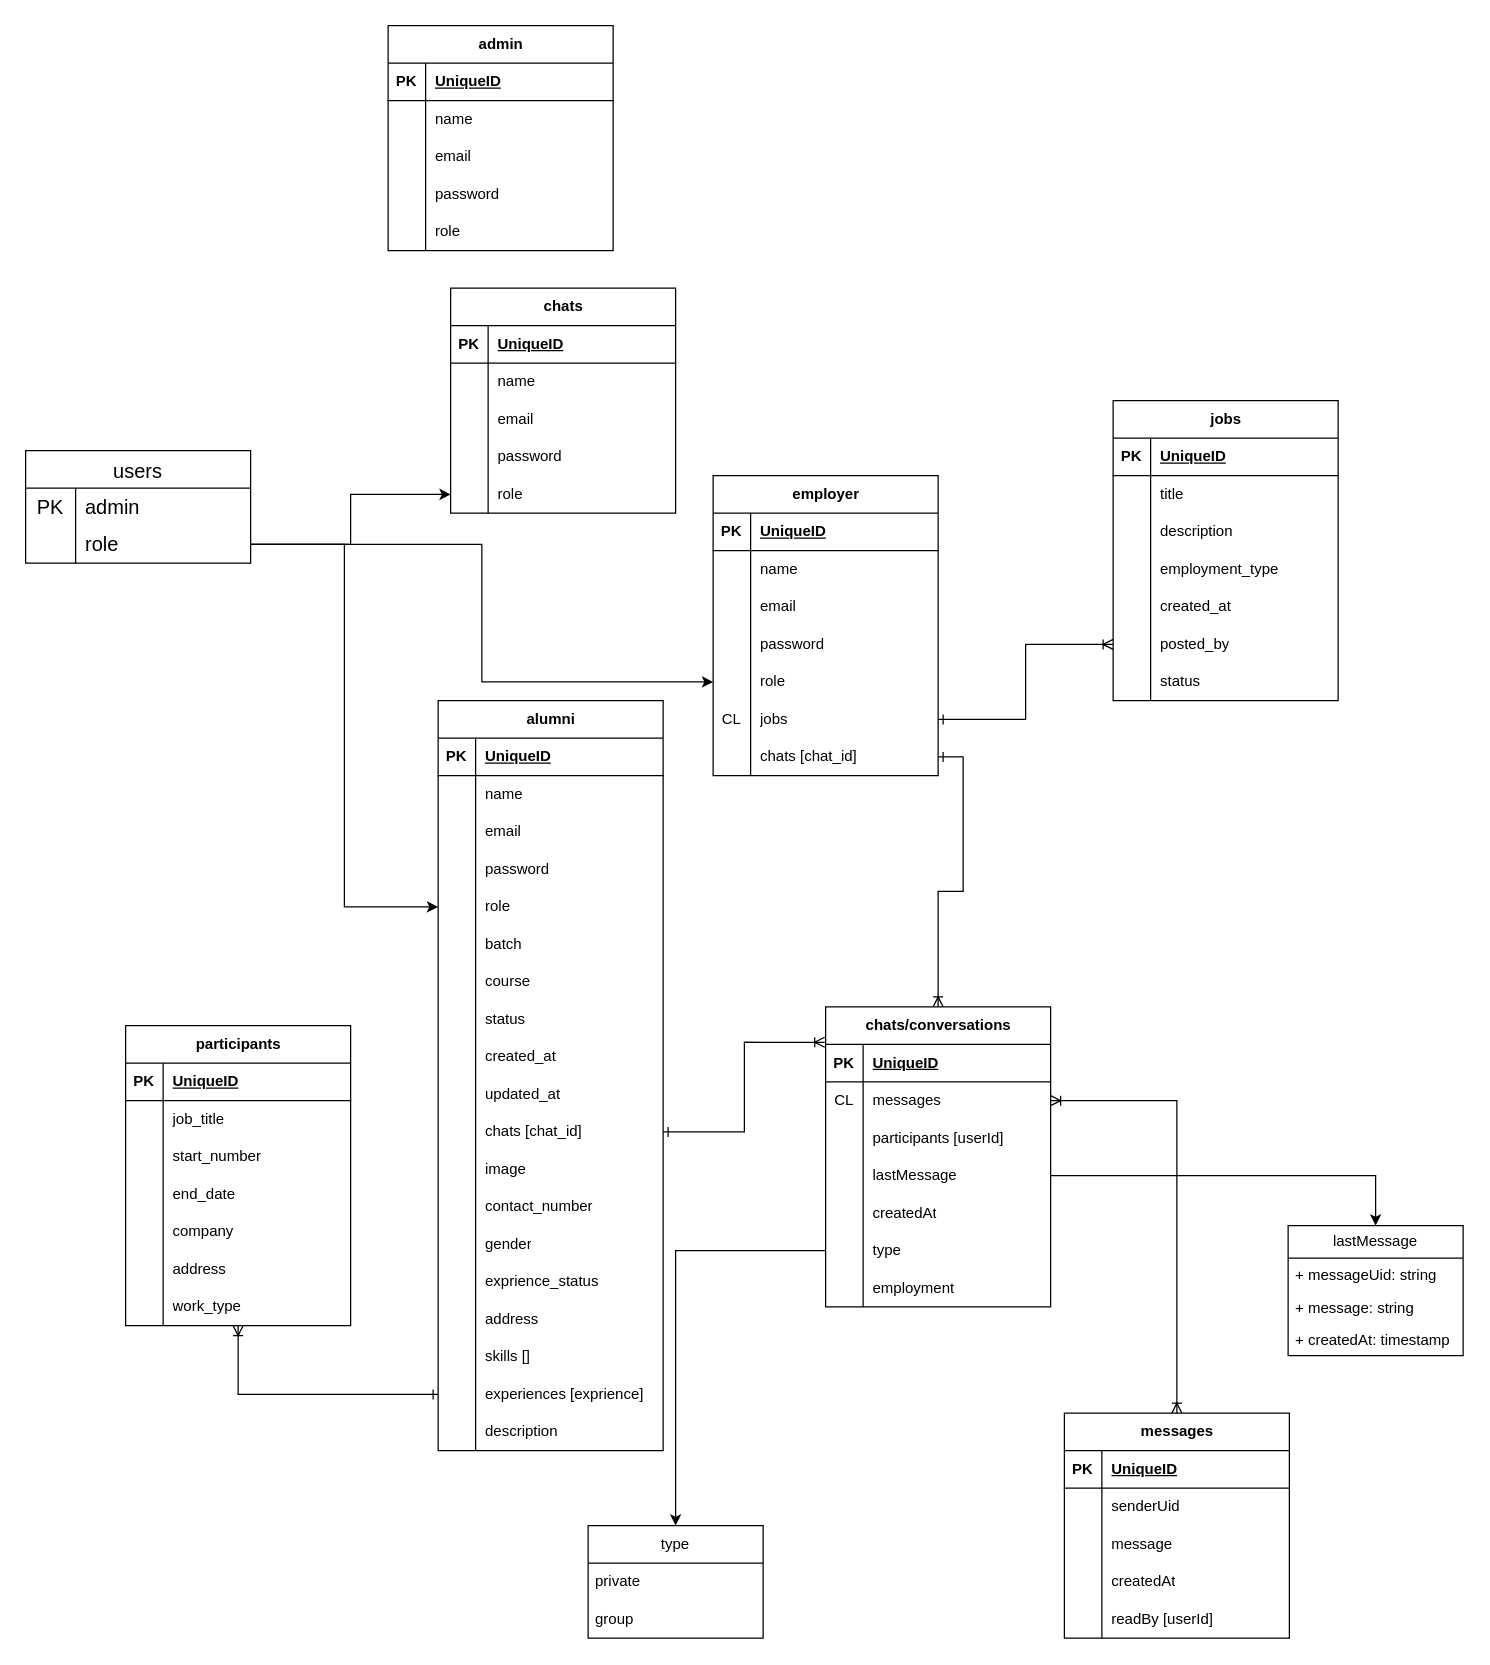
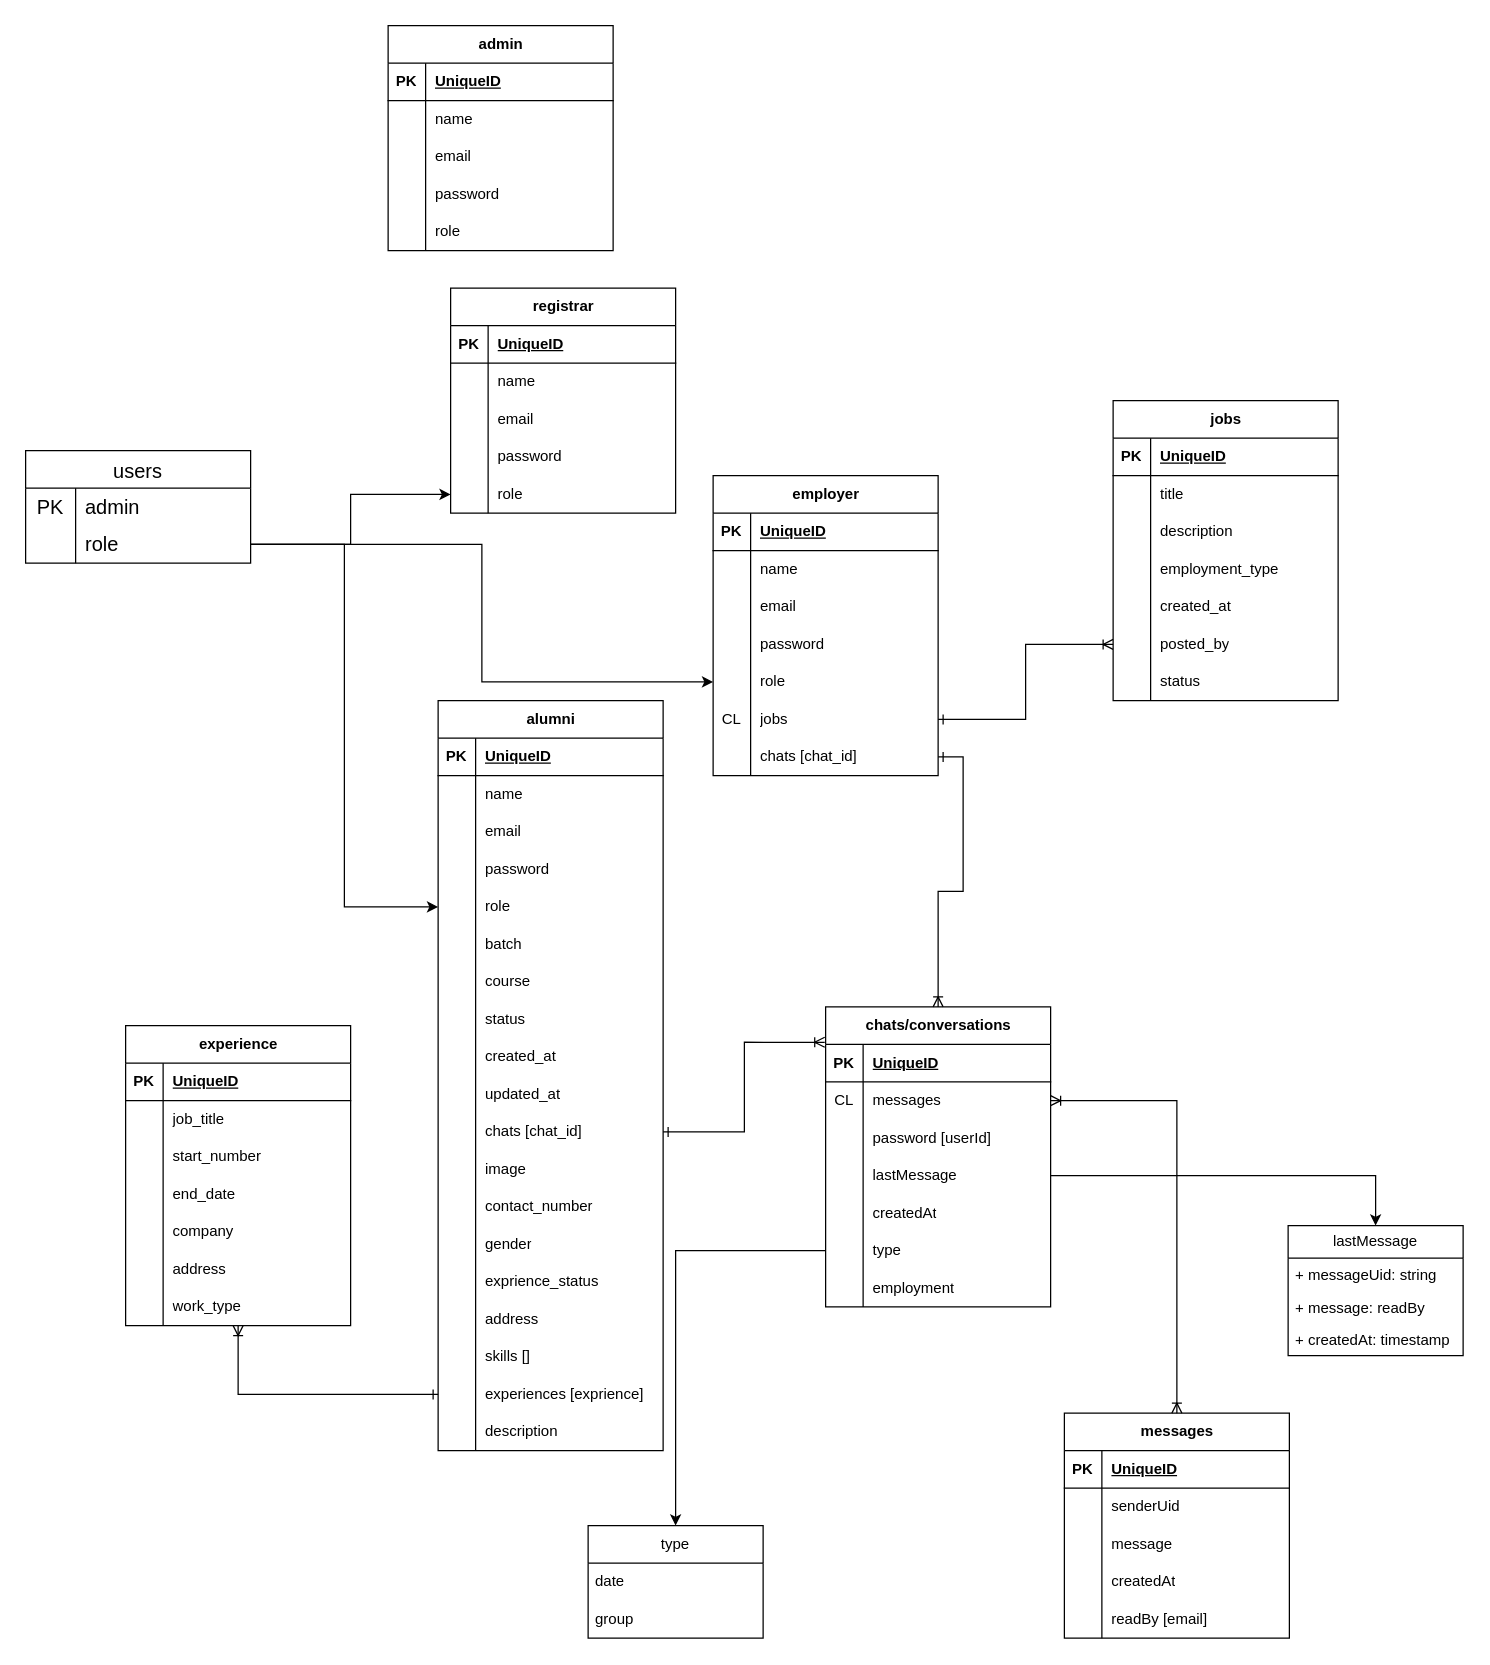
node "chats": label "chats" -> "registrar"
node "participants": label "participants" -> "experience"
node "participants [userId]": label "participants [userId]" -> "password [userId]"
node "+ message: string": label "+ message: string" -> "+ message: readBy"
node "private": label "private" -> "date"
node "readBy [userId]": label "readBy [userId]" -> "readBy [email]"
